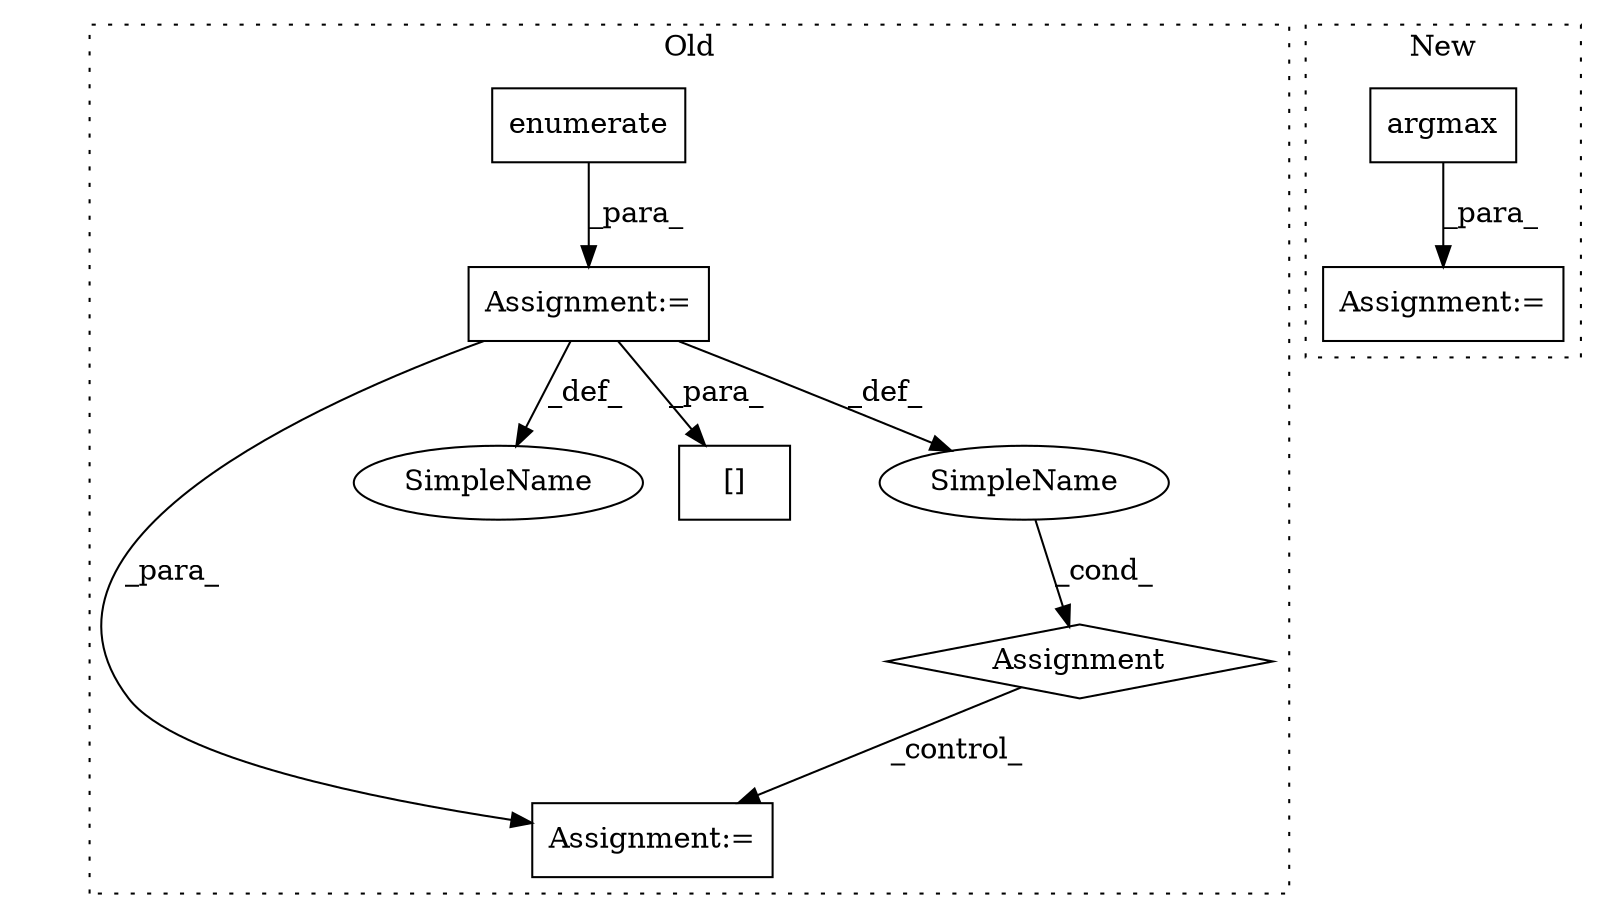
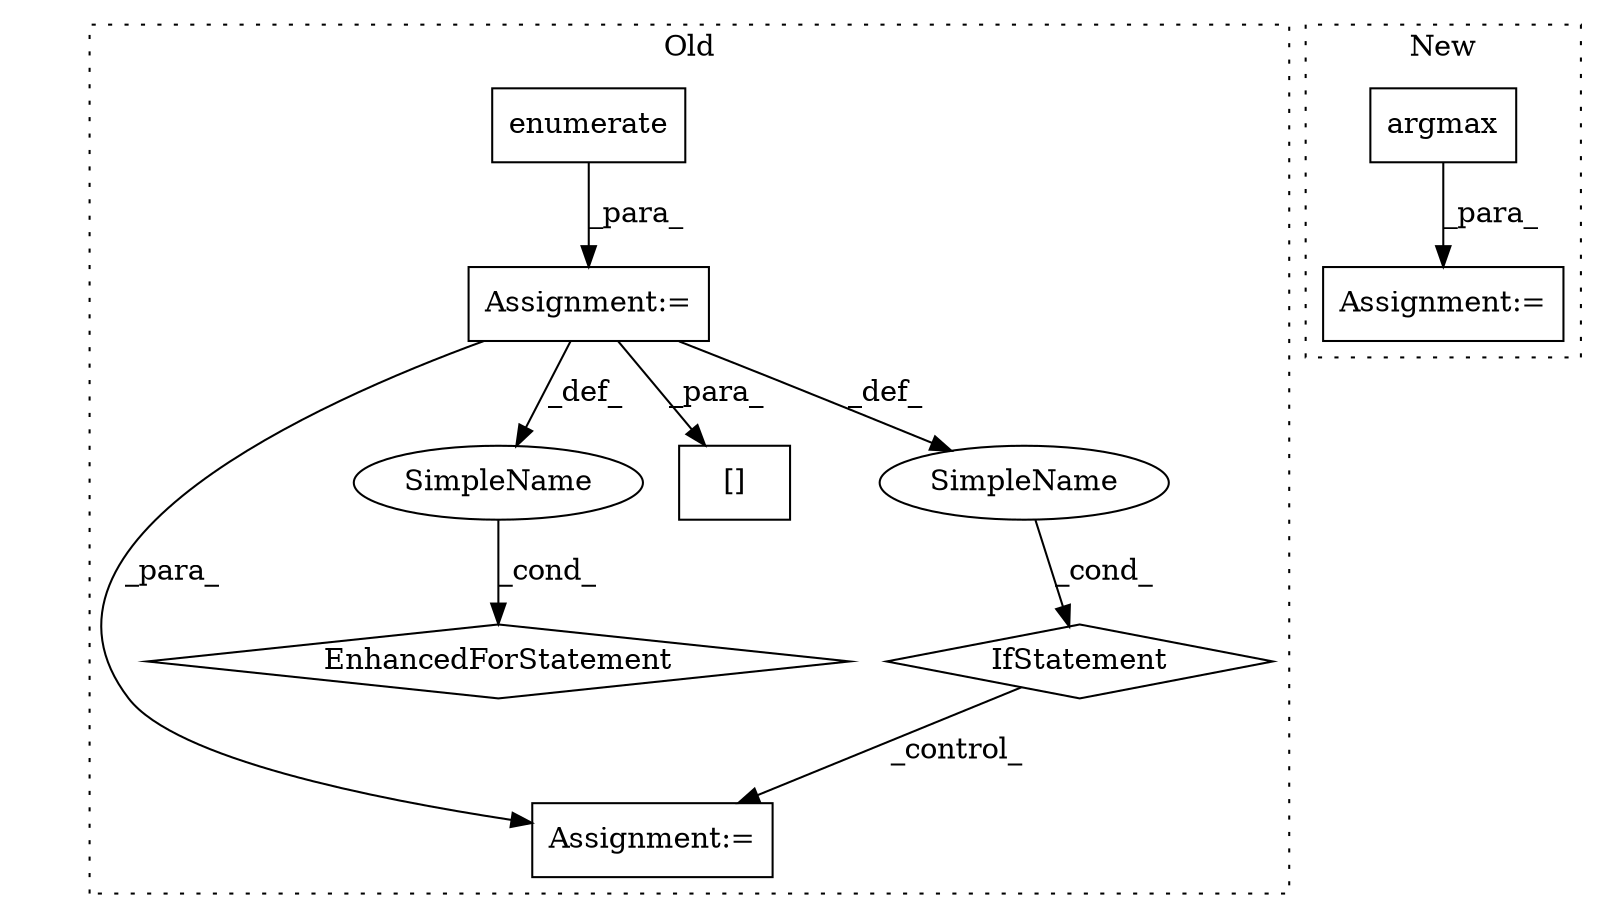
node "EnhancedForStatement": added
node "Assignment": label "Assignment" -> "IfStatement"
